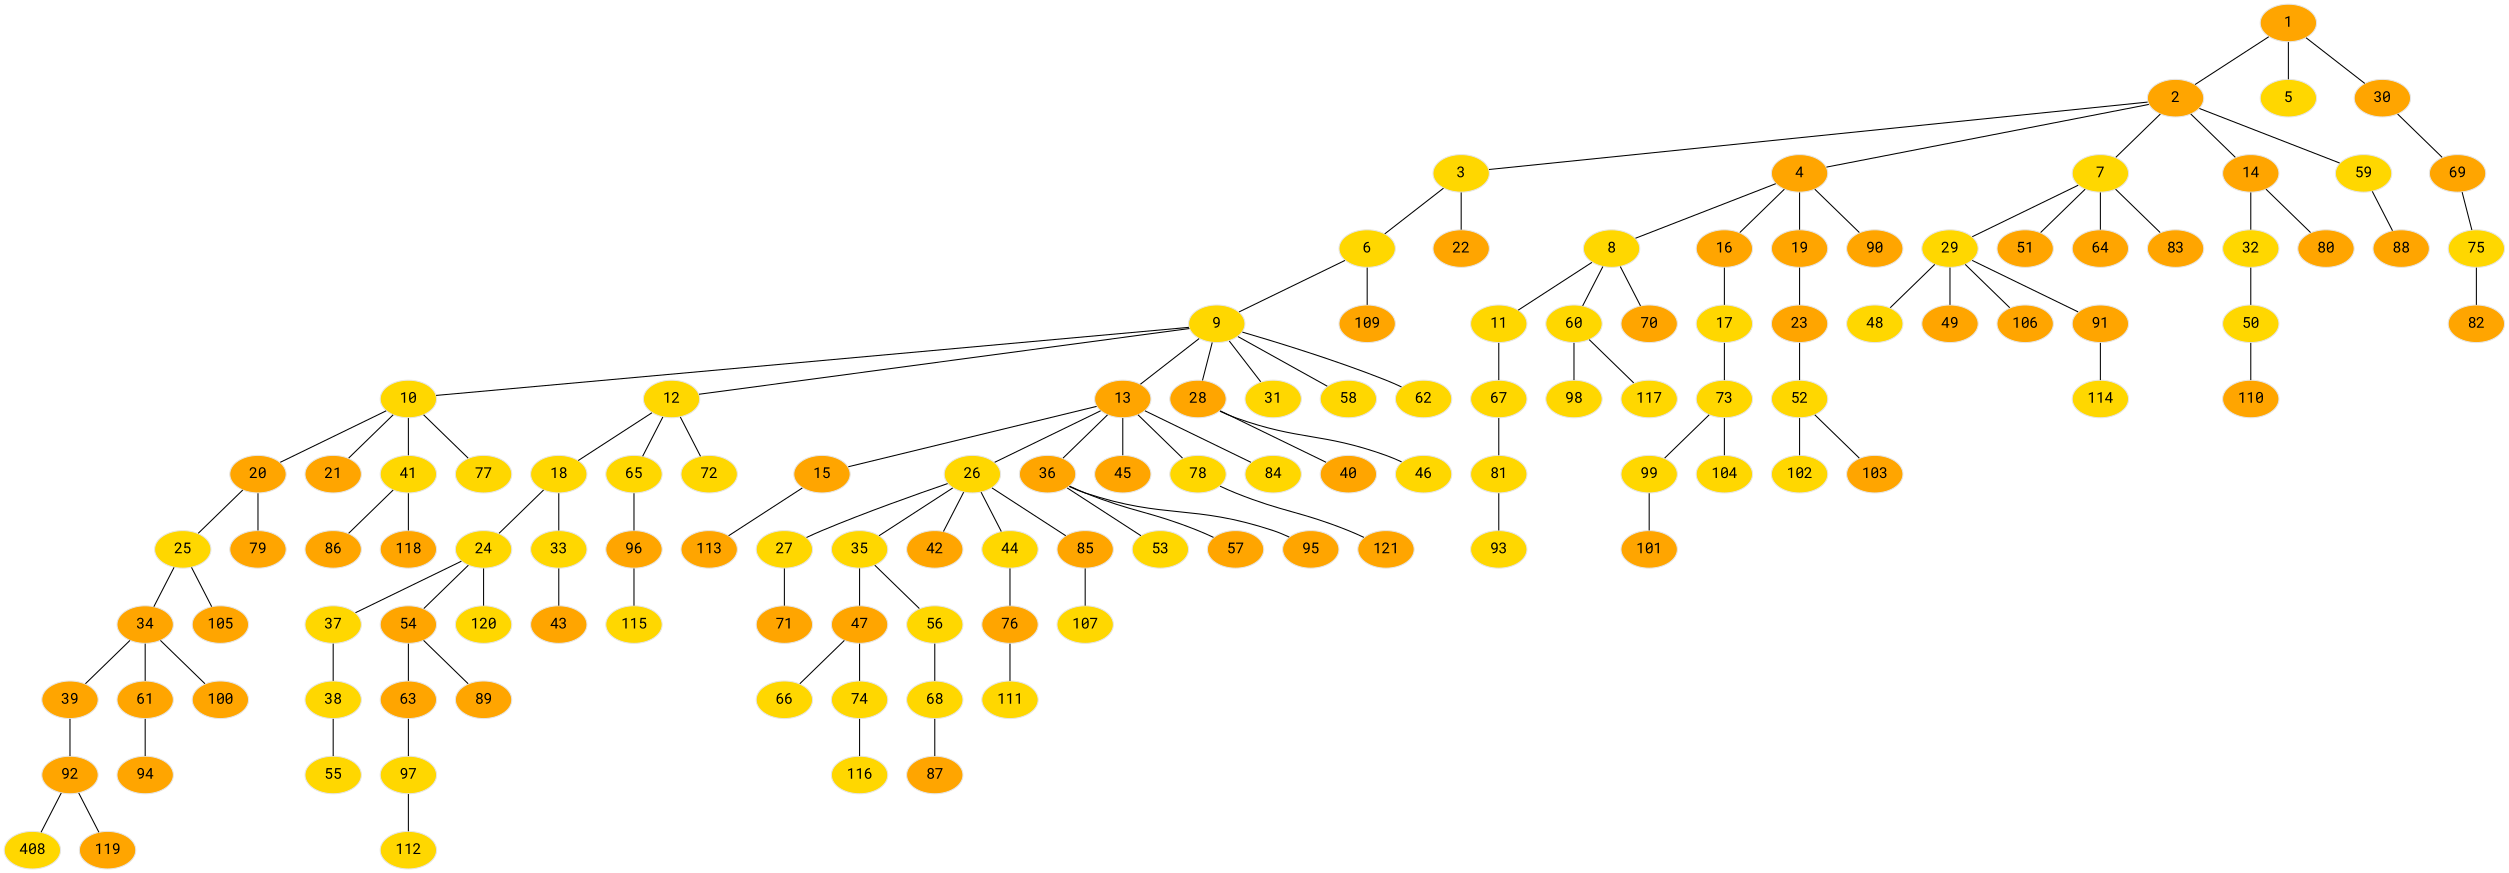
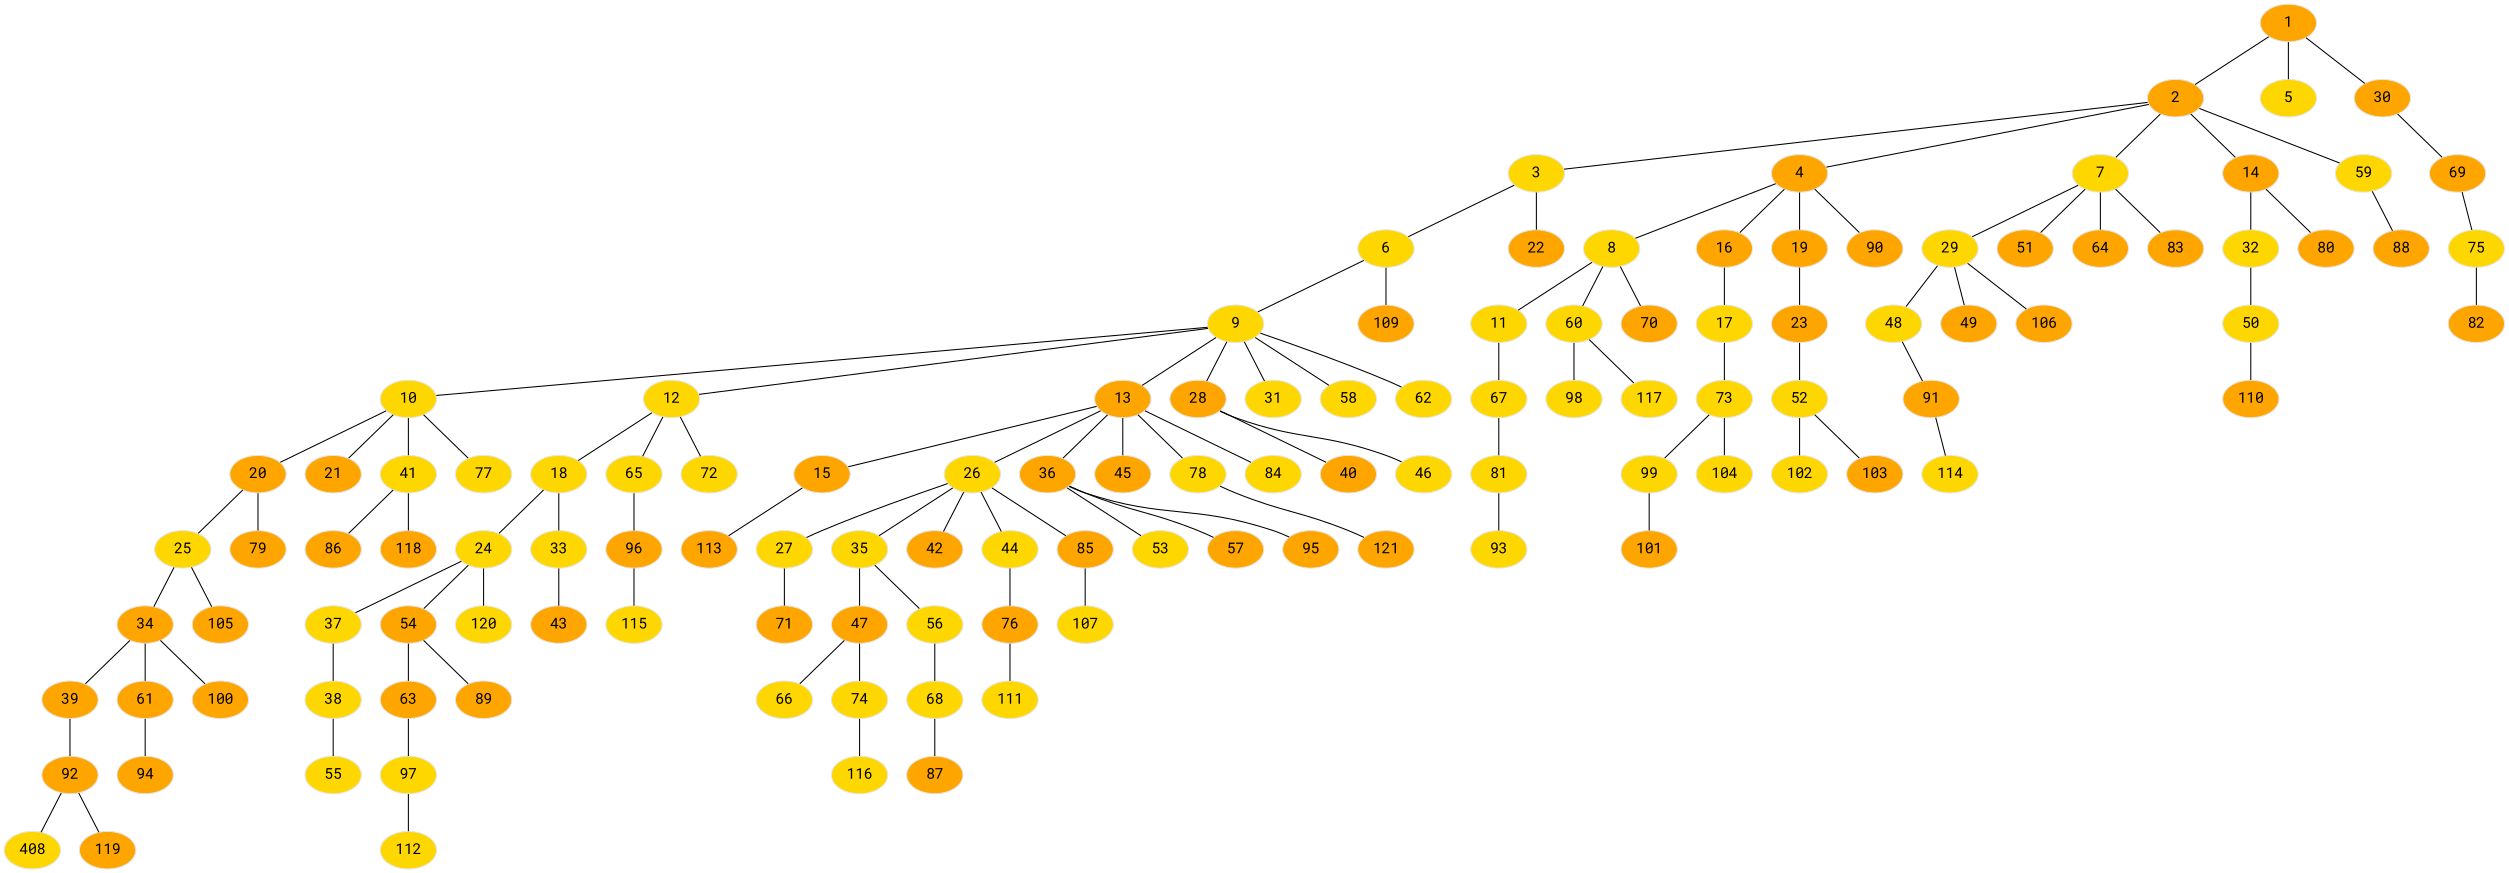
edge "29" -- "91": now "48" -- "91"
